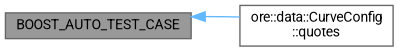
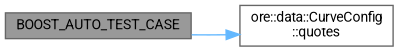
edge "ore::data::CurveConfig ::quotes" -> "BOOST_AUTO_TEST_CASE": reversed
